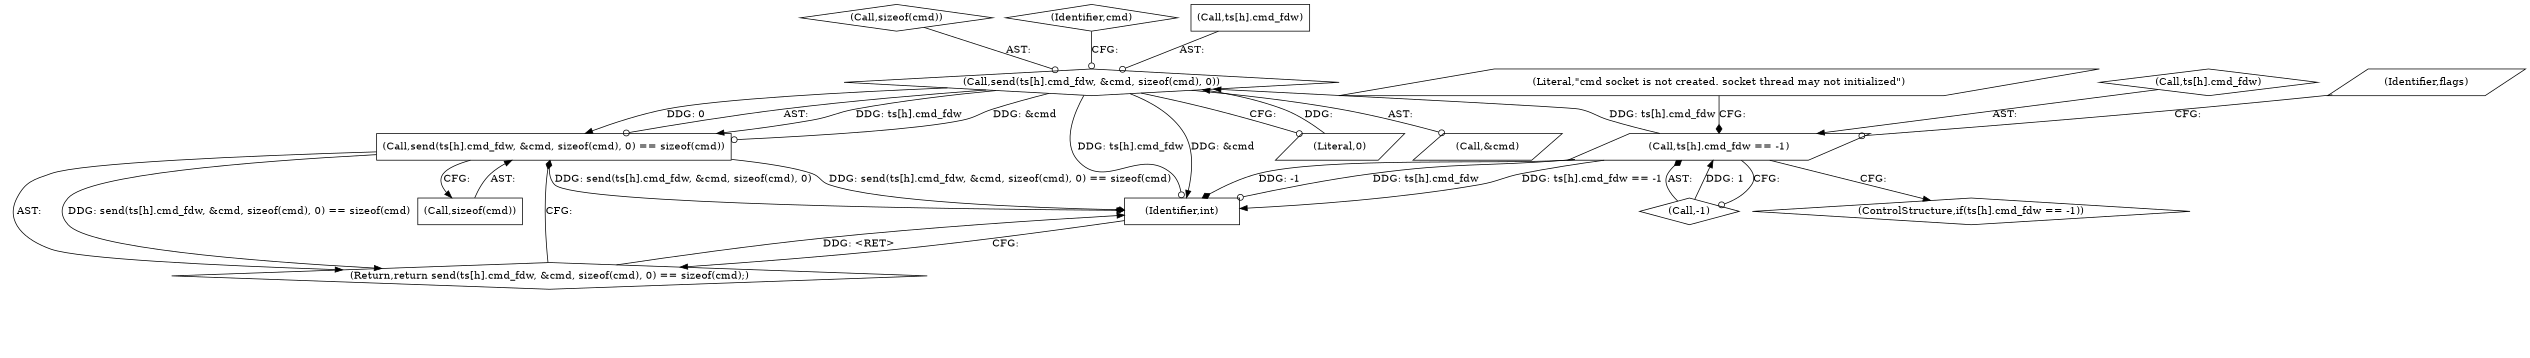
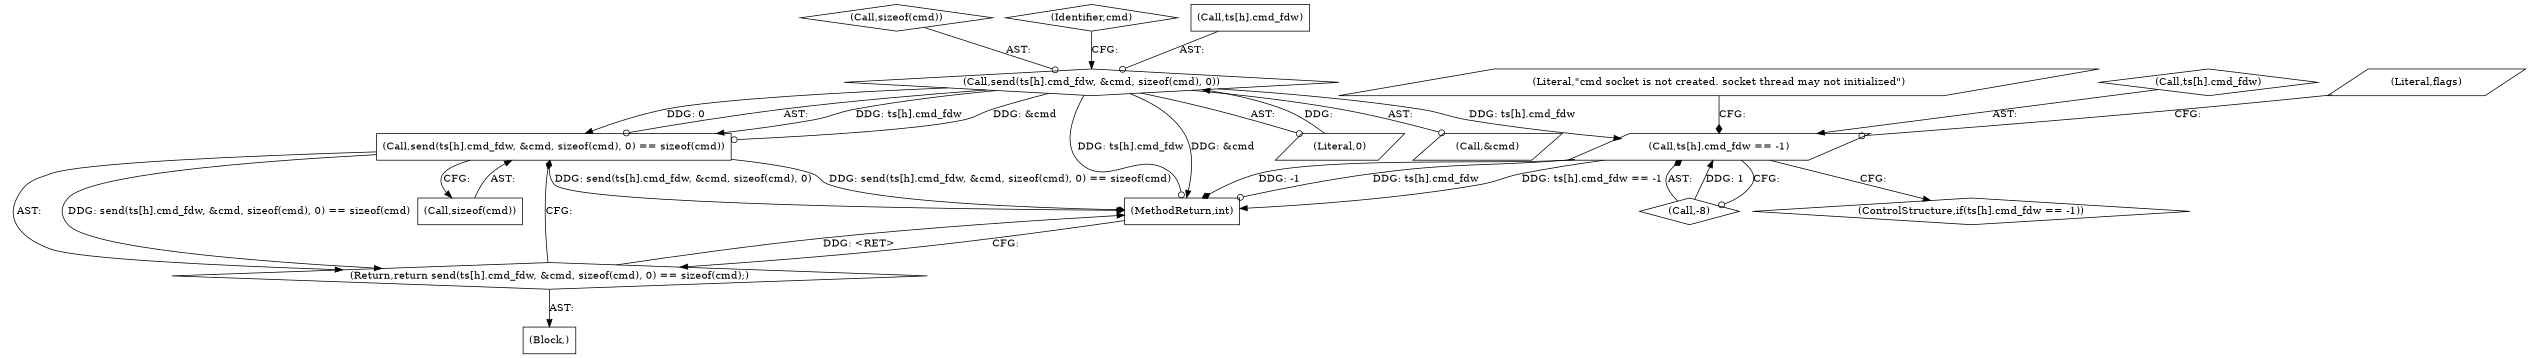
edge "(Identifier,cmd)" -> "(Call,send(ts[h].cmd_fdw, &cmd, sizeof(cmd), 0))": arrowhead odot -> normal
node "(Identifier,flags)": label "(Identifier,flags)" -> "(Literal,flags)"
edge "(Call,ts[h].cmd_fdw == -1)" -> "(Call,send(ts[h].cmd_fdw, &cmd, sizeof(cmd), 0))": reversed
edge "(Call,send(ts[h].cmd_fdw, &cmd, sizeof(cmd), 0))" -> "(Literal,0)": label "CFG: " -> "AST: "
node "(Identifier,int)": label "(Identifier,int)" -> "(MethodReturn,int)"
node "(Call,-1)": label "(Call,-1)" -> "(Call,-8)"
node "(Block,)": added
